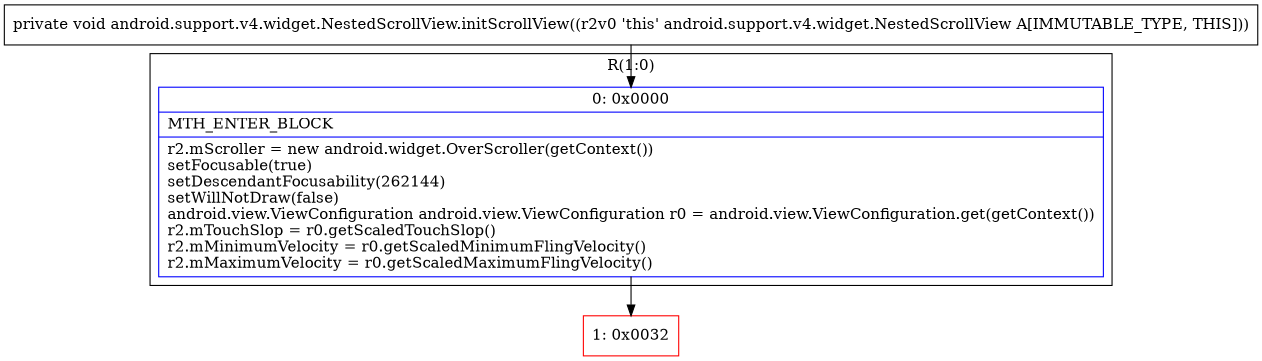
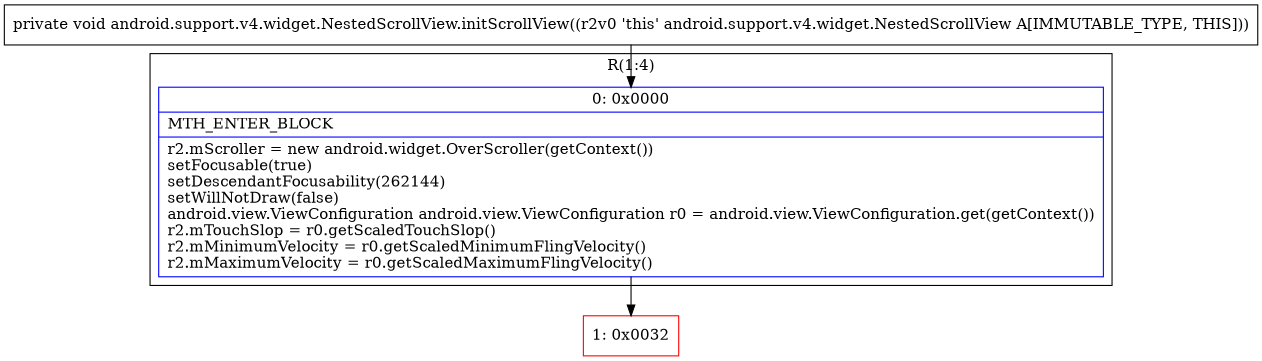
cluster "R(1:0)": label "R(1:0)" -> "R(1:4)"
